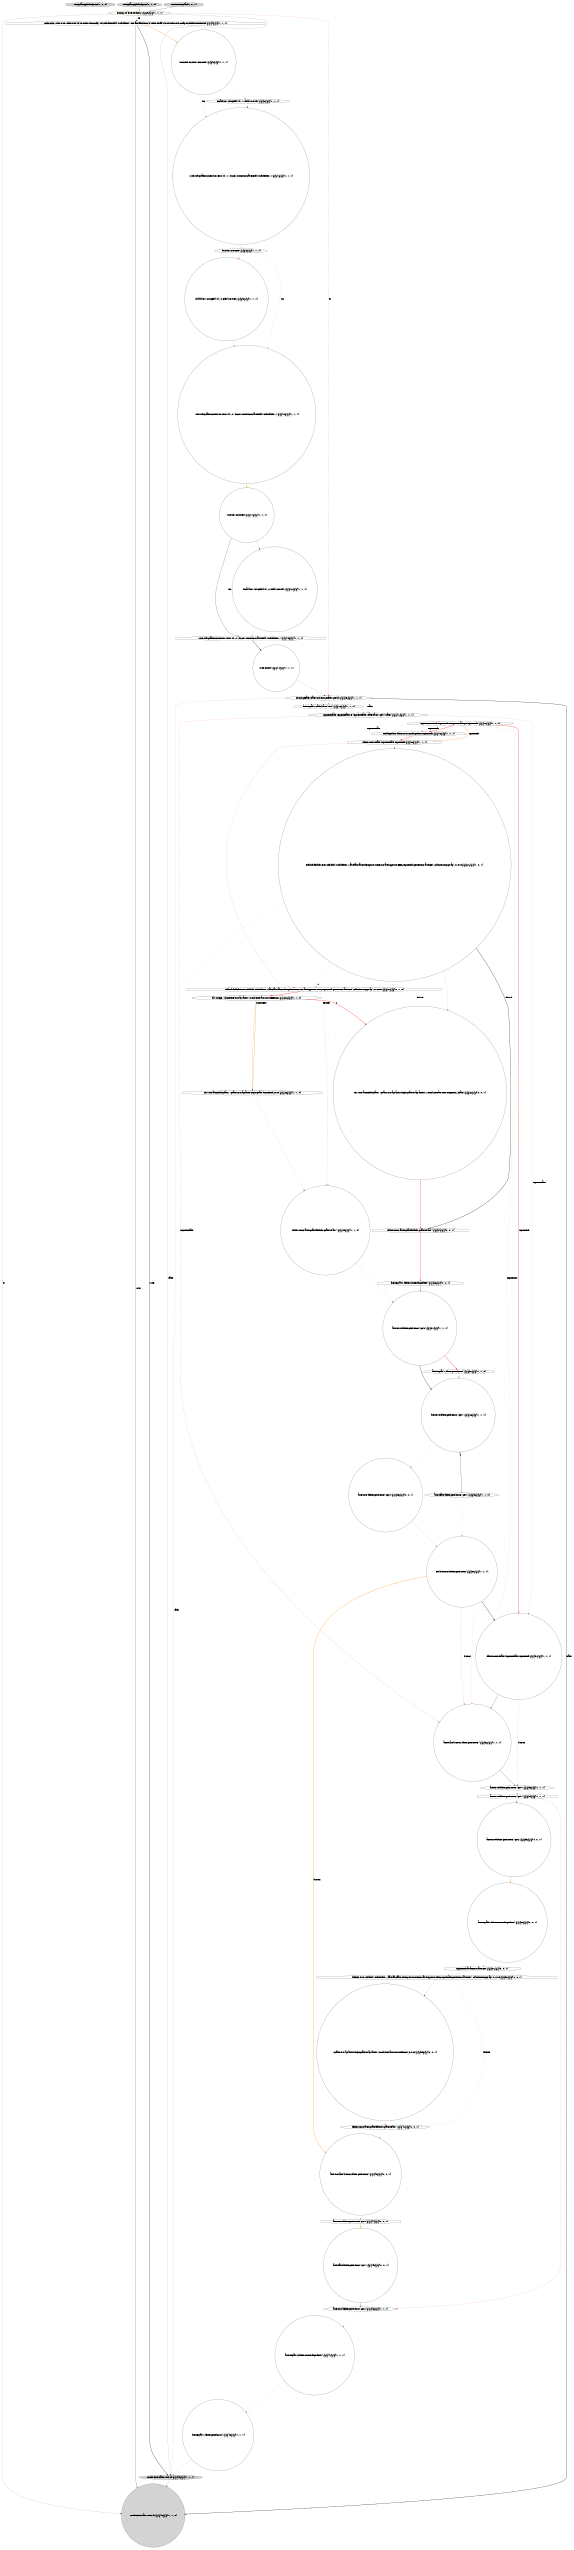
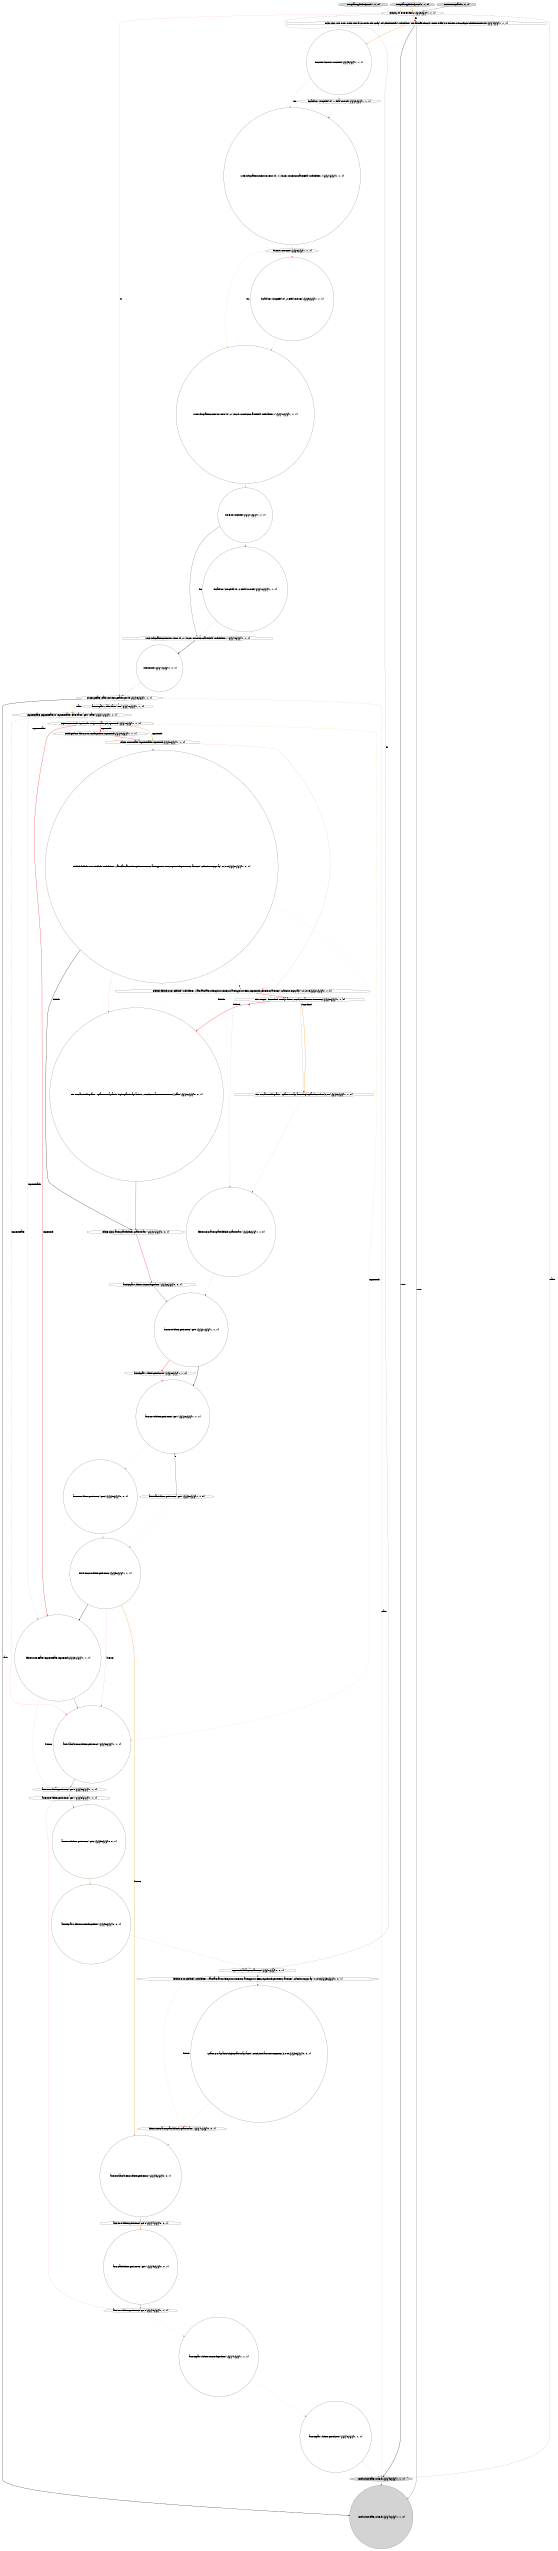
edge "Directory dir = newDirectory()@@@3@@@['1', '1', '1']" -> "IOUtils.close(reader,writer,dir)@@@40@@@['1', '1', '0']": now "Directory dir = newDirectory()@@@3@@@['1', '1', '1']" -> "segmentInfo.advanceDocValuesGen()@@@37@@@['0', '0', '1']"
